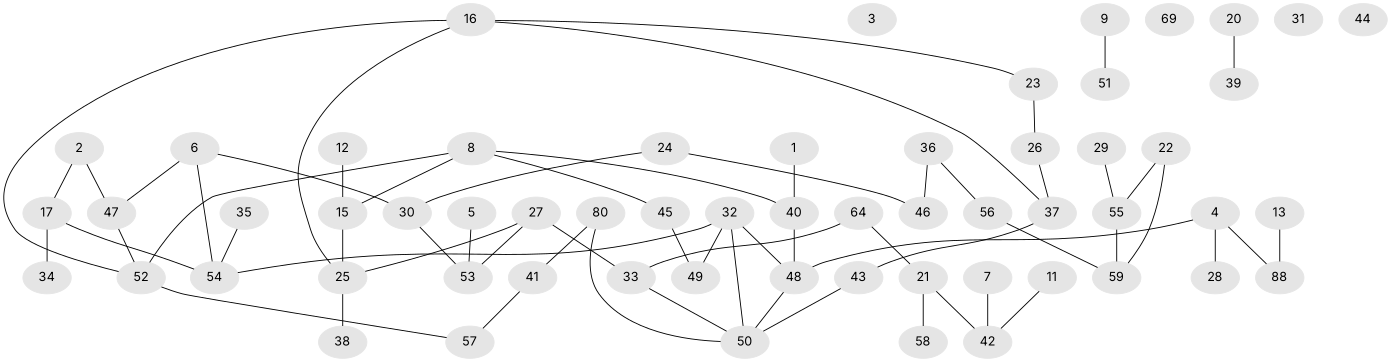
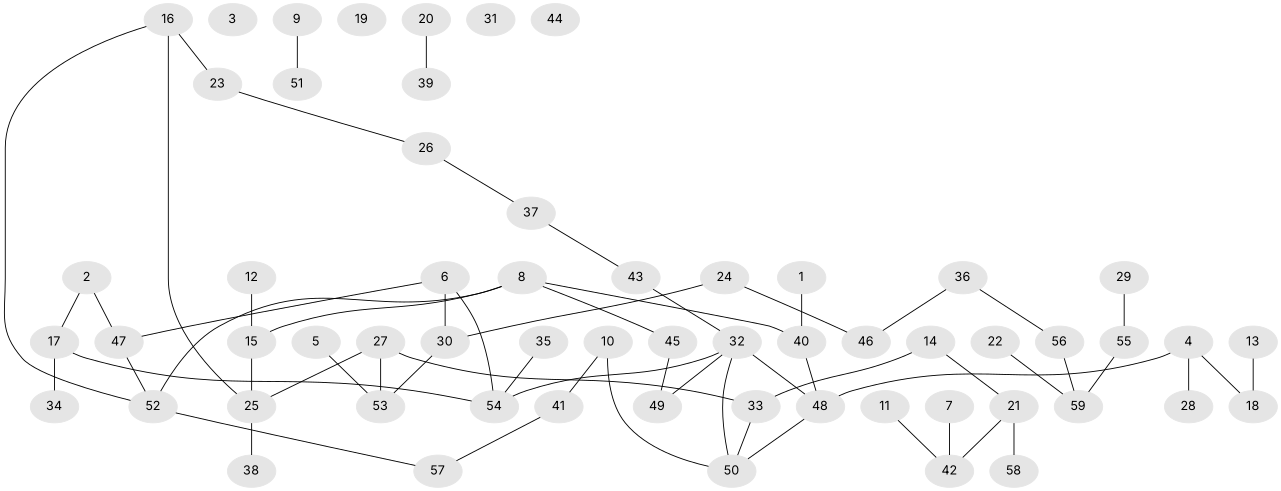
node "69": label "69" -> "19"
edge "16" -- "37": removed
edge "22" -- "55": removed
node "80": label "80" -> "10"
node "64": label "64" -> "14"
node "88": label "88" -> "18"
edge "43" -- "50": now "43" -- "32"
